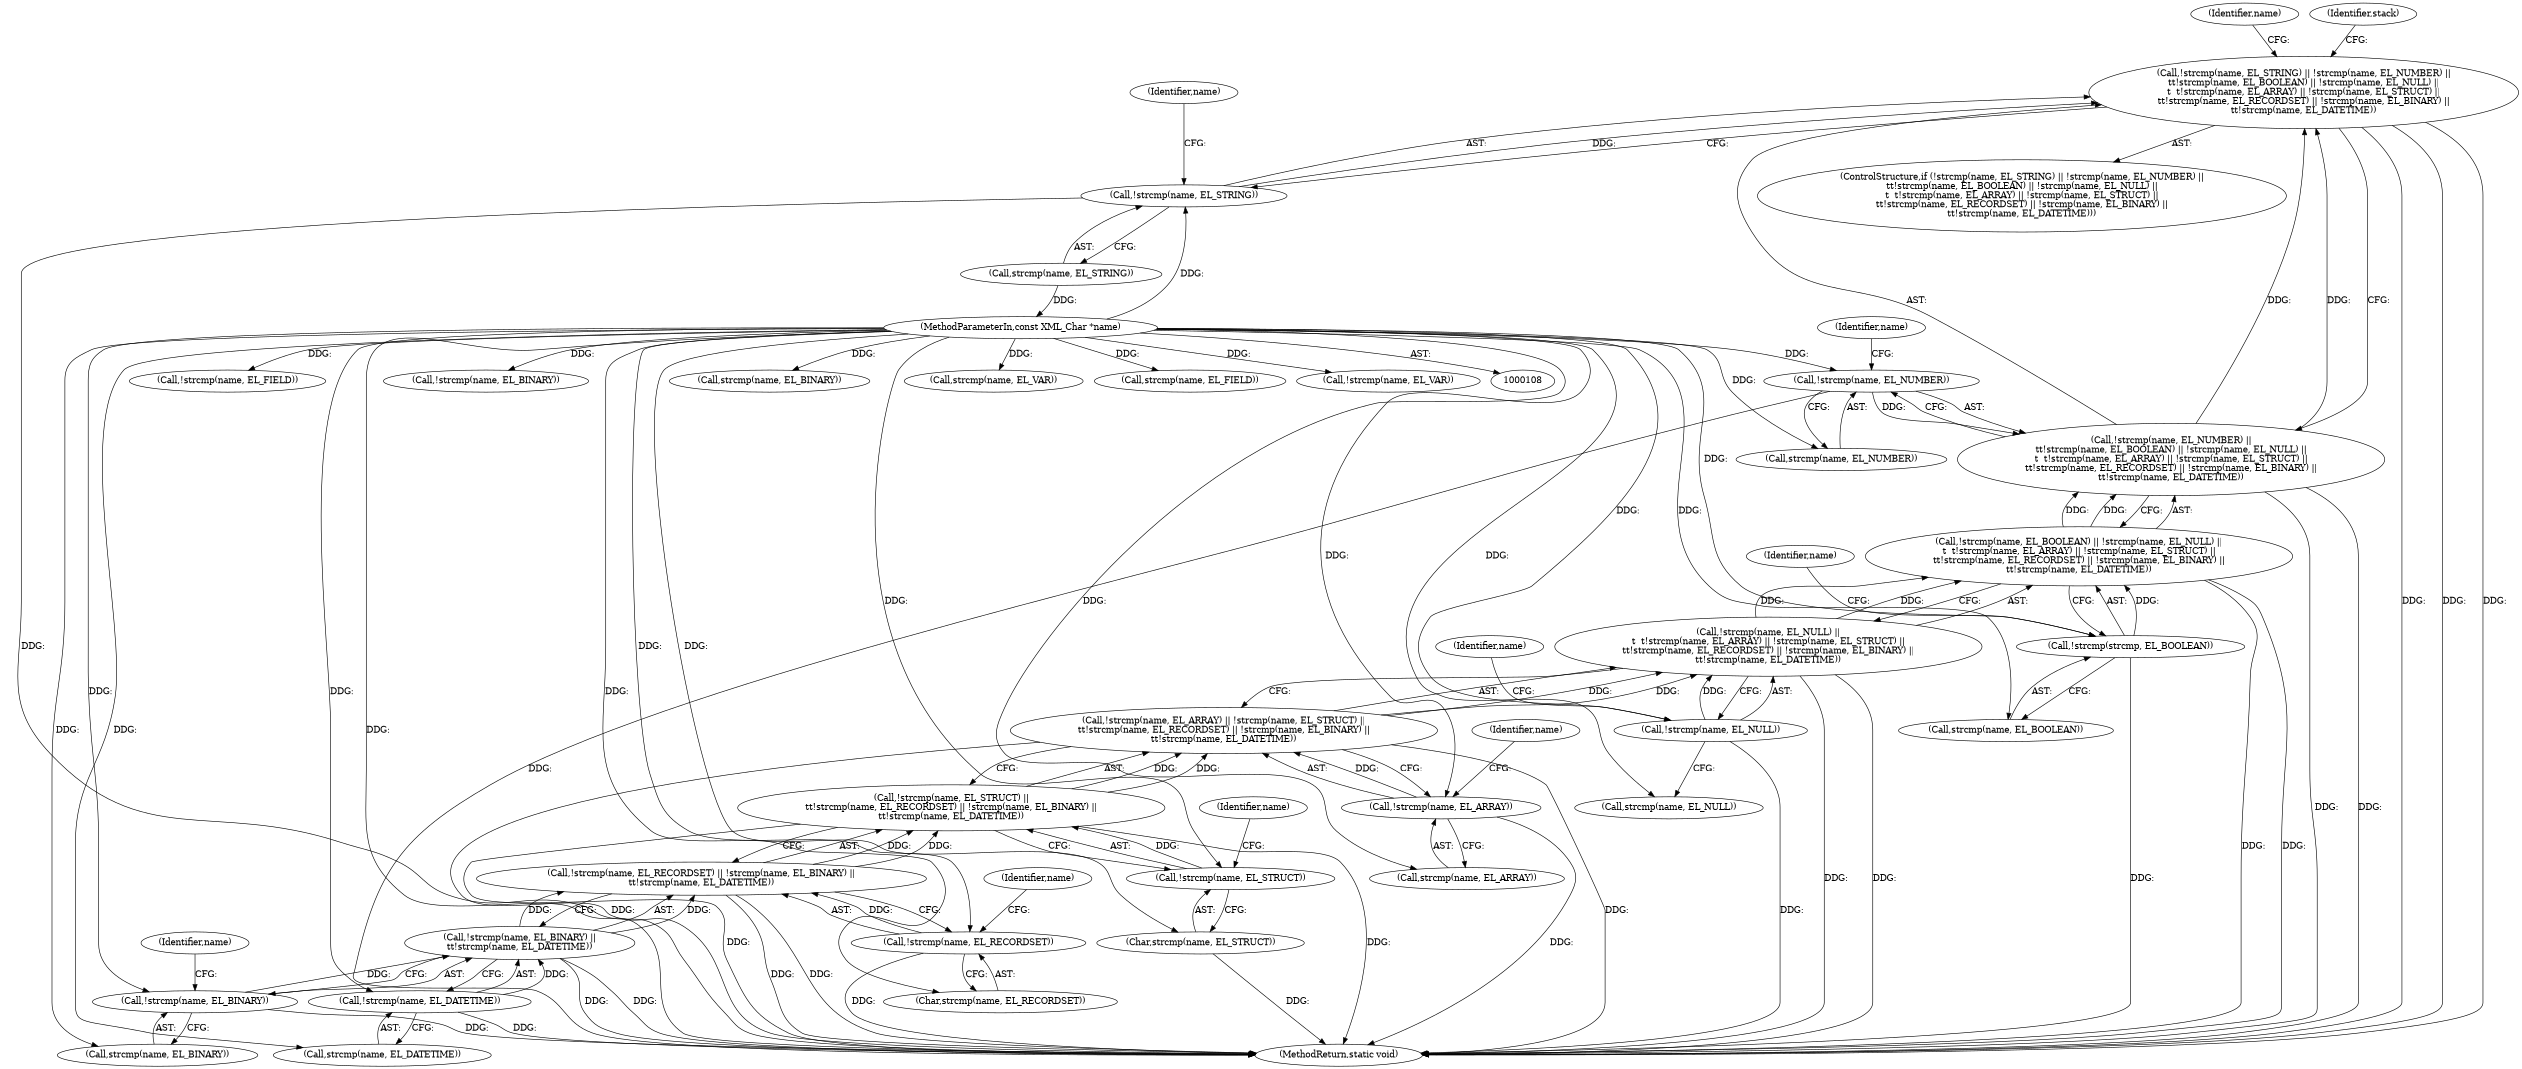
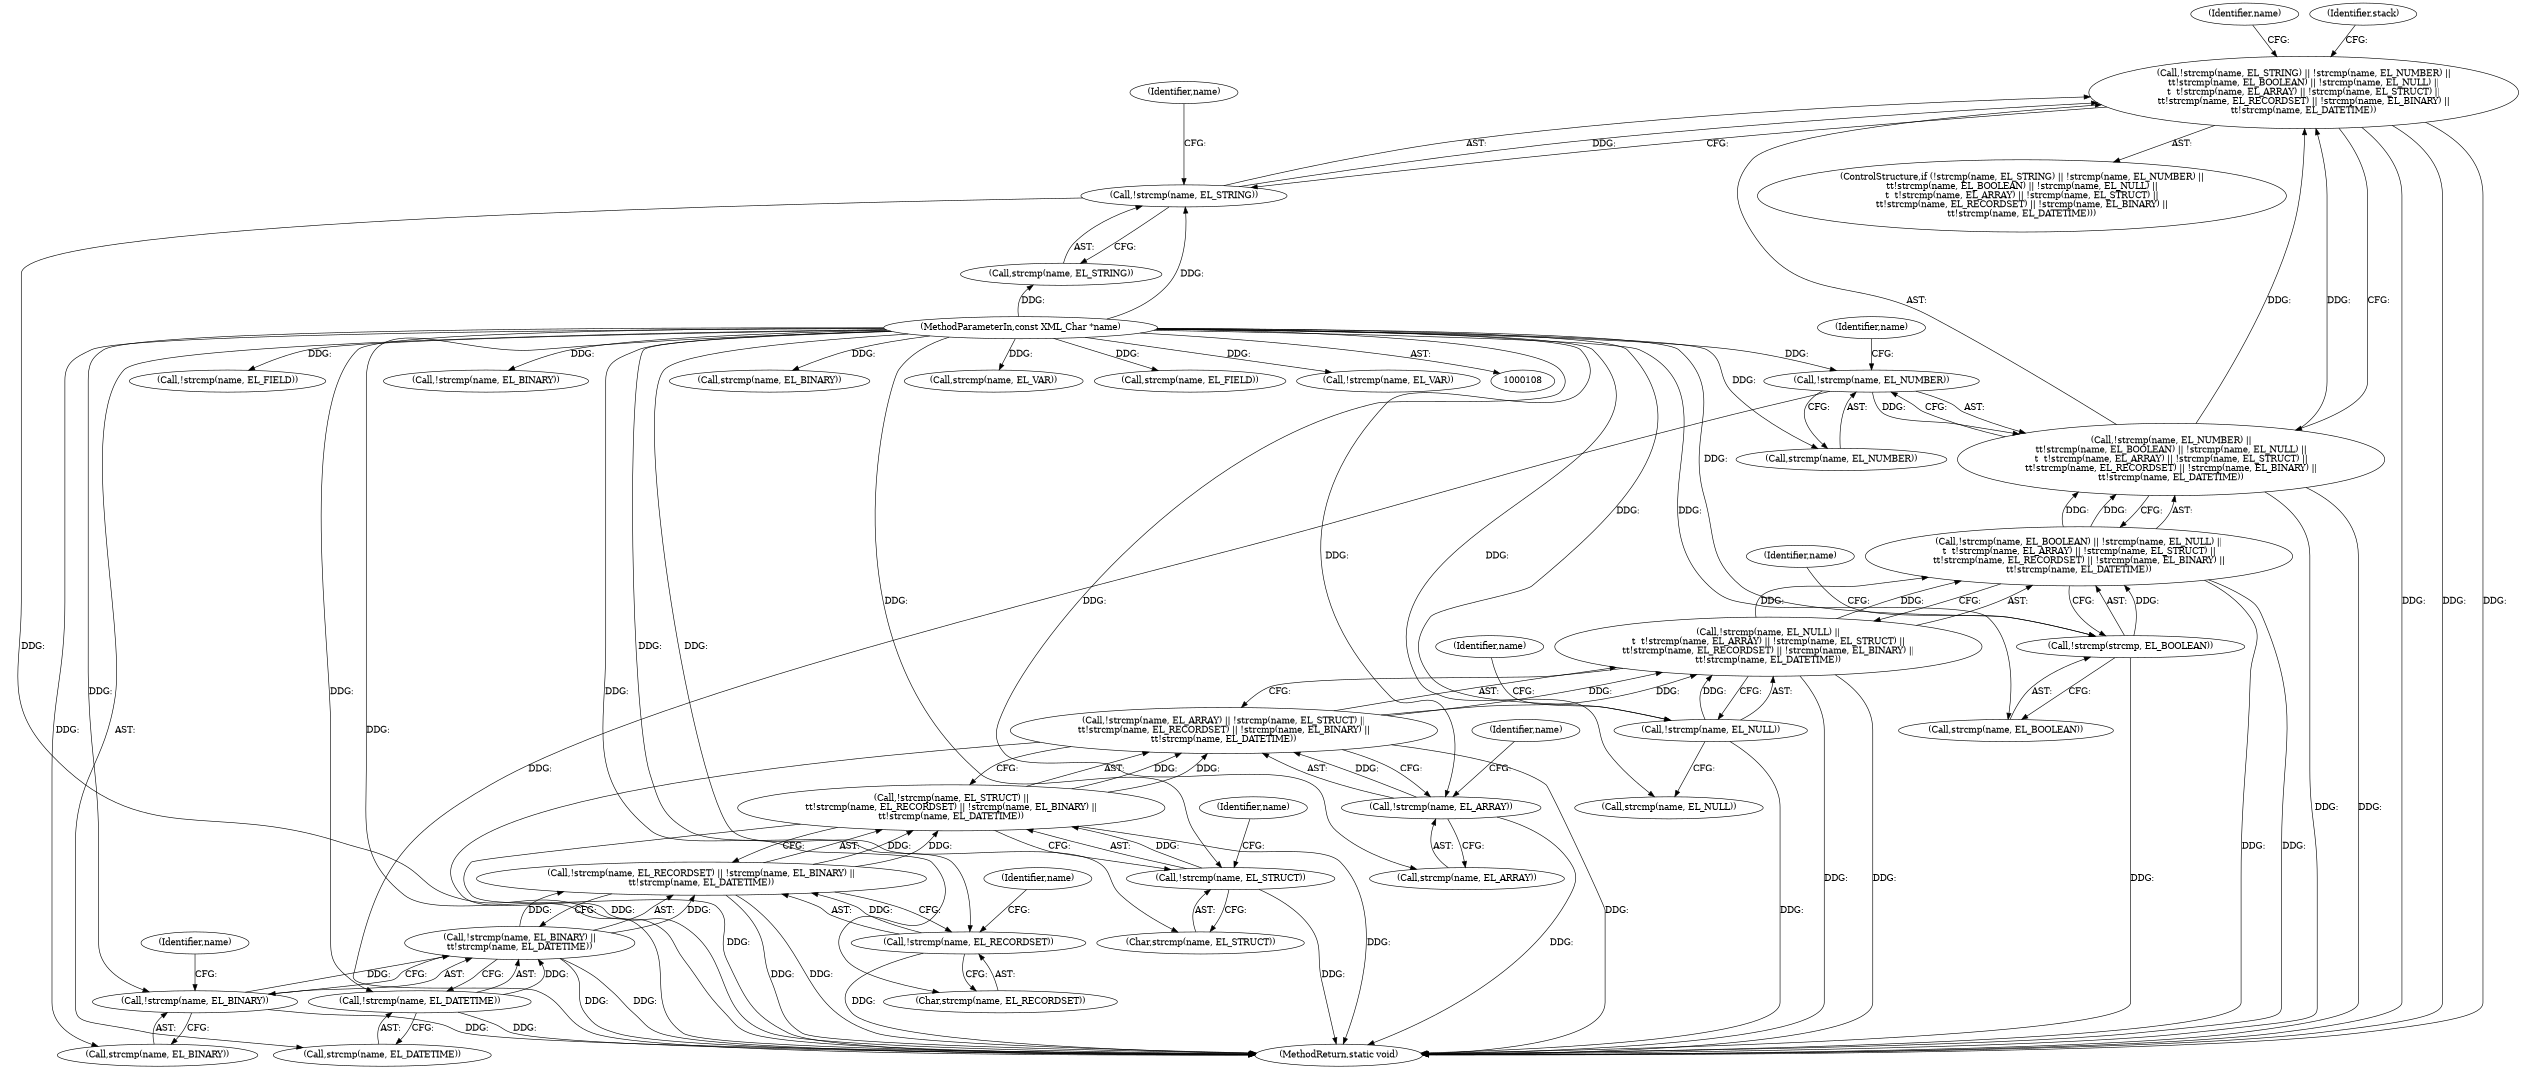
edge "(Call,strcmp(name, EL_STRING))" -> "(MethodParameterIn,const XML_Char *name)": reversed
edge "(MethodParameterIn,const XML_Char *name)" -> "(Call,strcmp(name, EL_DATETIME))": label "DDG: " -> "AST: "
edge "(Char,strcmp(name, EL_STRUCT))" -> "(MethodReturn,static void)": now "(Call,!strcmp(name, EL_STRUCT))" -> "(MethodReturn,static void)"
